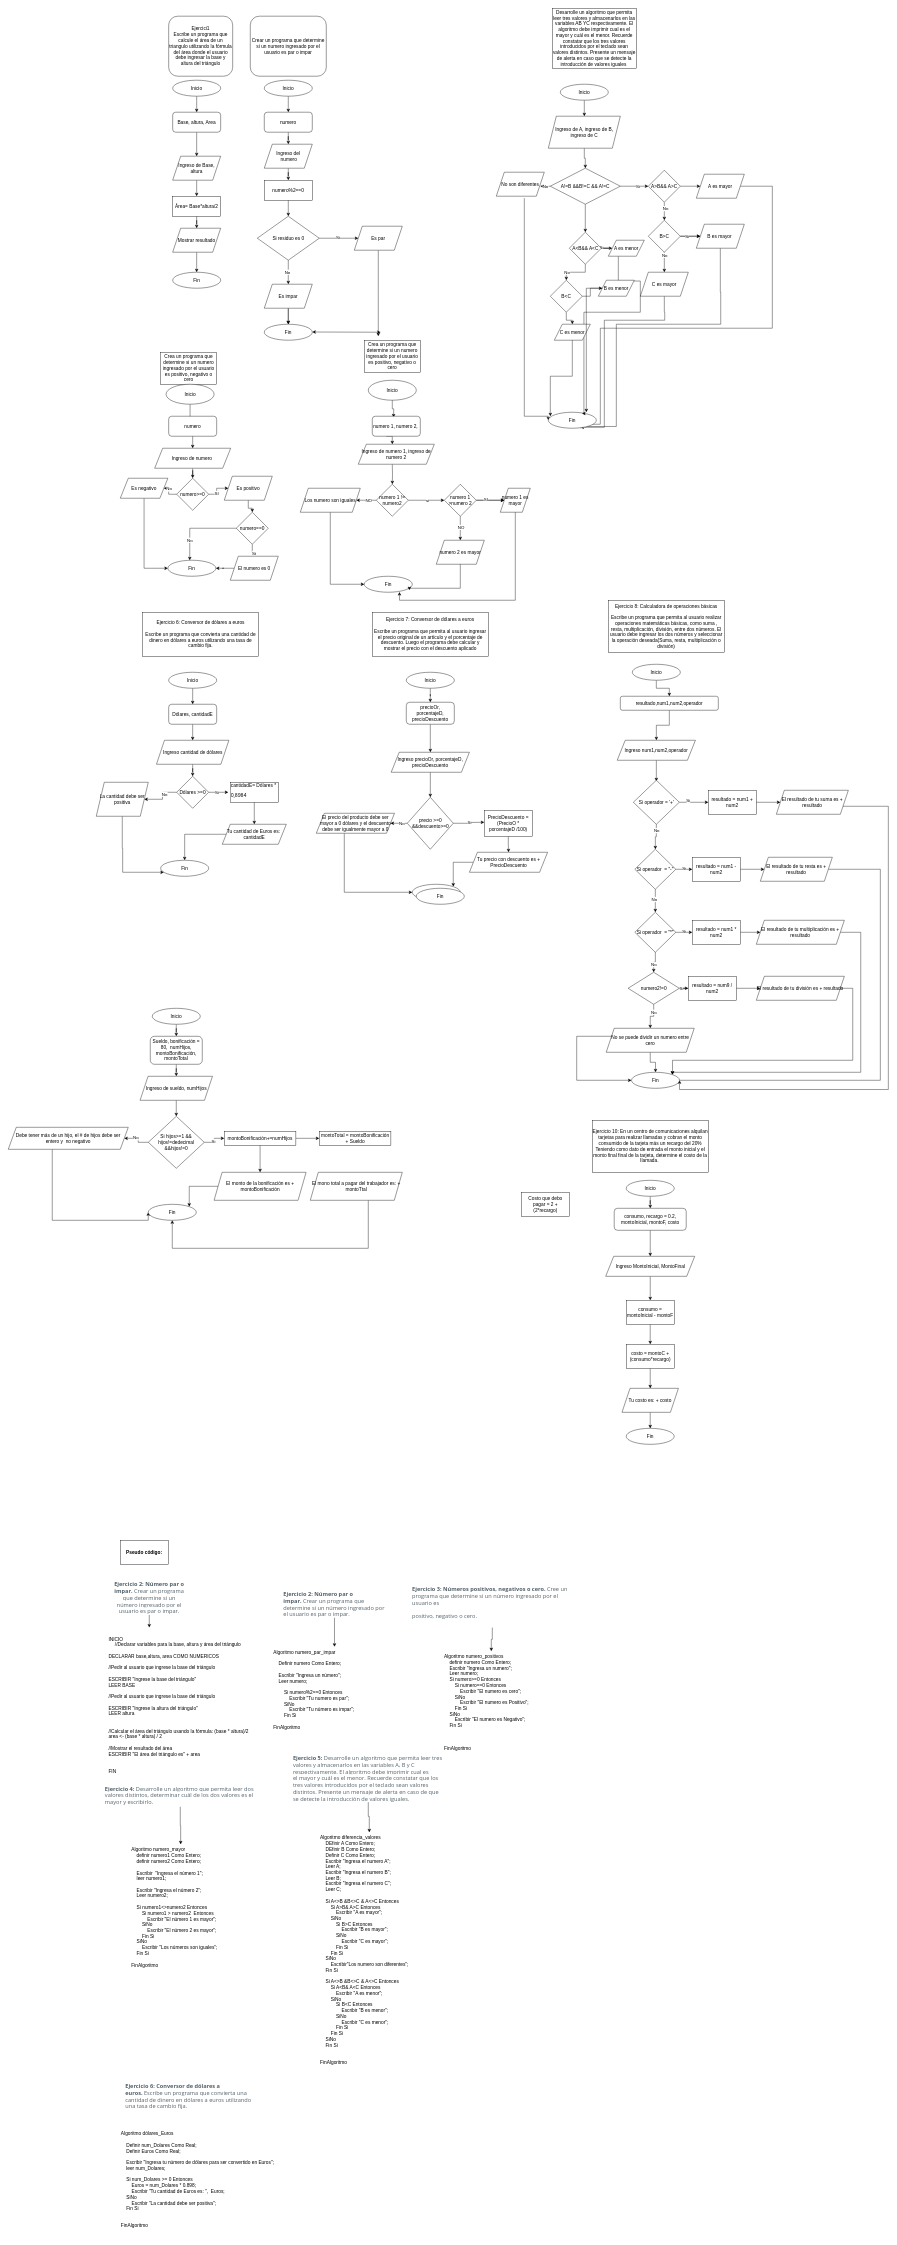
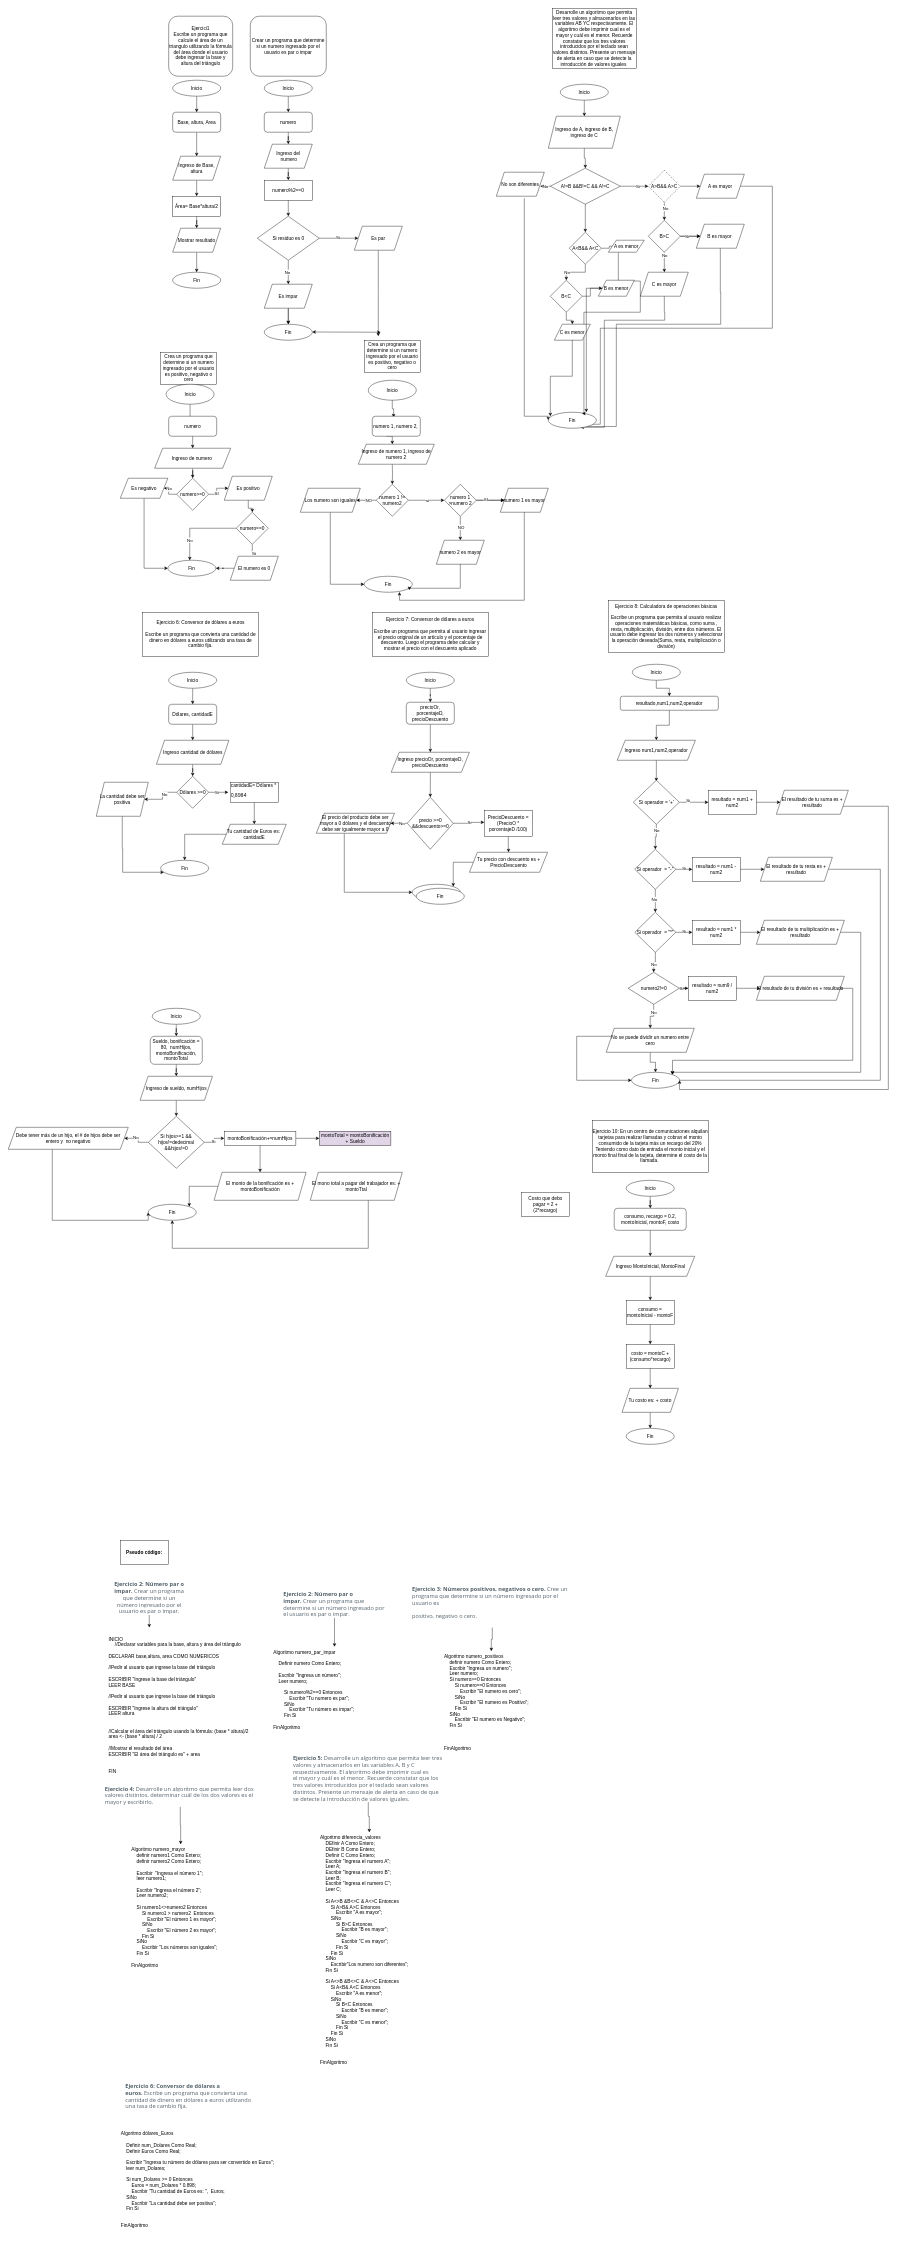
node "A>B&& A>C": style solid -> dashed
node "A es menor": size 36x16 -> 36x12
node "numero 1 es mayor": size 30x24 -> 48x24
node "montoTotal = montoBonificación + Sueldo": fillcolor #ffffff -> #e1d5e7
